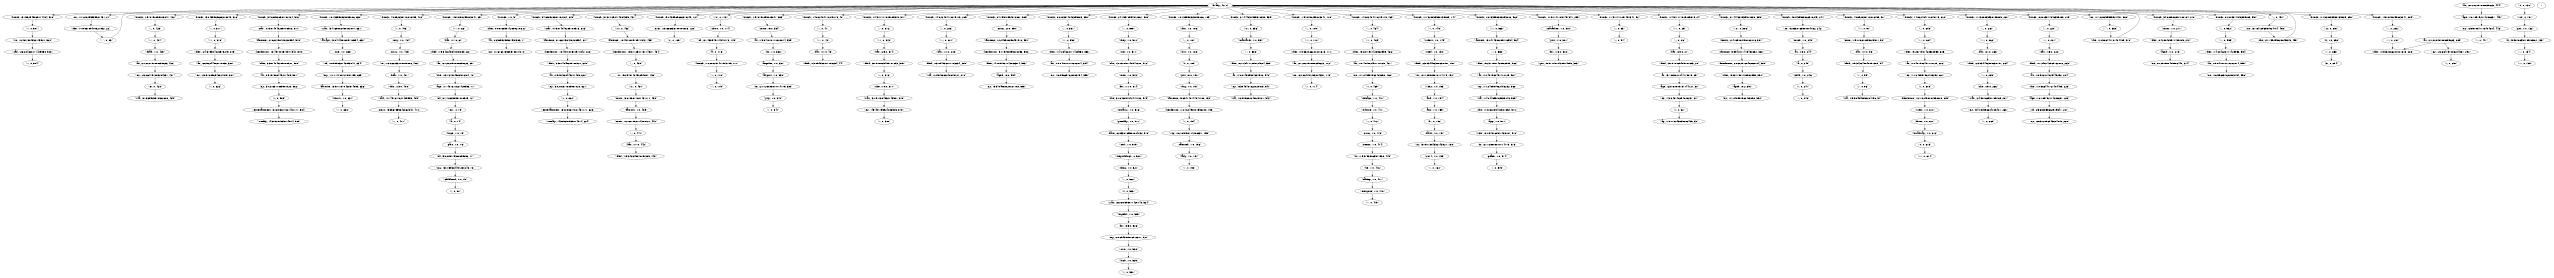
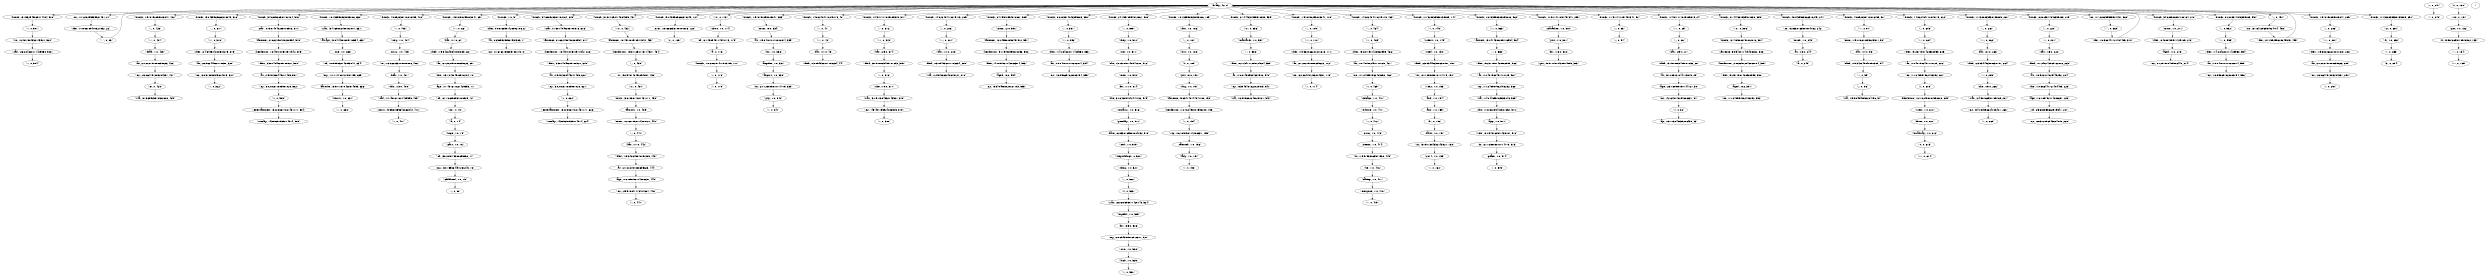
edge "('at', -21.202157888695623, 289)" -> "('dies', -19.332066200001613, 288)": reversed
node "('child', 1.0, 246)": removed
edge "('died', -19.342645840051389, 443)" -> "('at', -21.202157888695623, 444)": added
